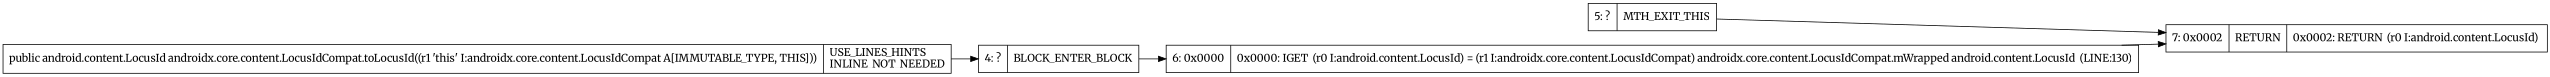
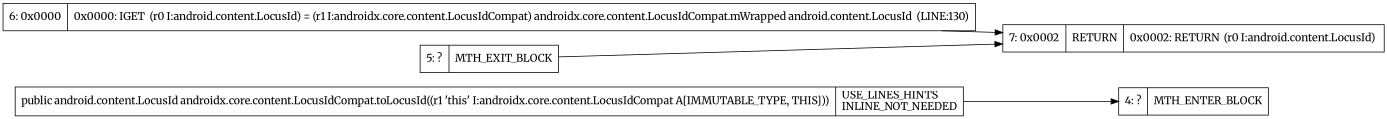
node "5: ?": text "MTH_EXIT_THIS" -> "MTH_EXIT_BLOCK"
node "4: ?": text "BLOCK_ENTER_BLOCK" -> "MTH_ENTER_BLOCK"
edge "4: ?" -> "6: 0x0000": removed
